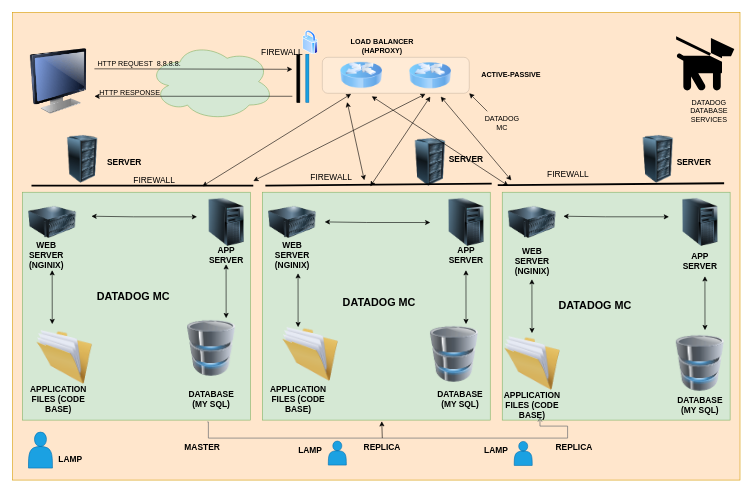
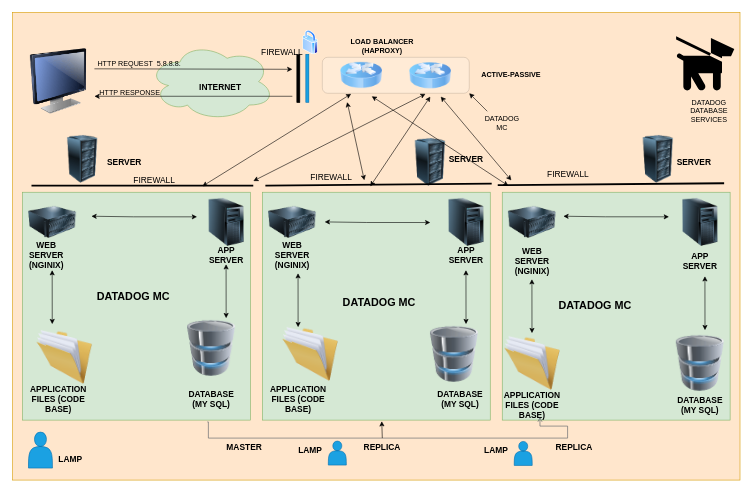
node "HTTP REQUEST 8.8.8.8.": label "HTTP REQUEST 8.8.8.8." -> "HTTP REQUEST 5.8.8.8."
node "INTERNET": added
node "MASTER": moved (203, 447) -> (245, 447)
